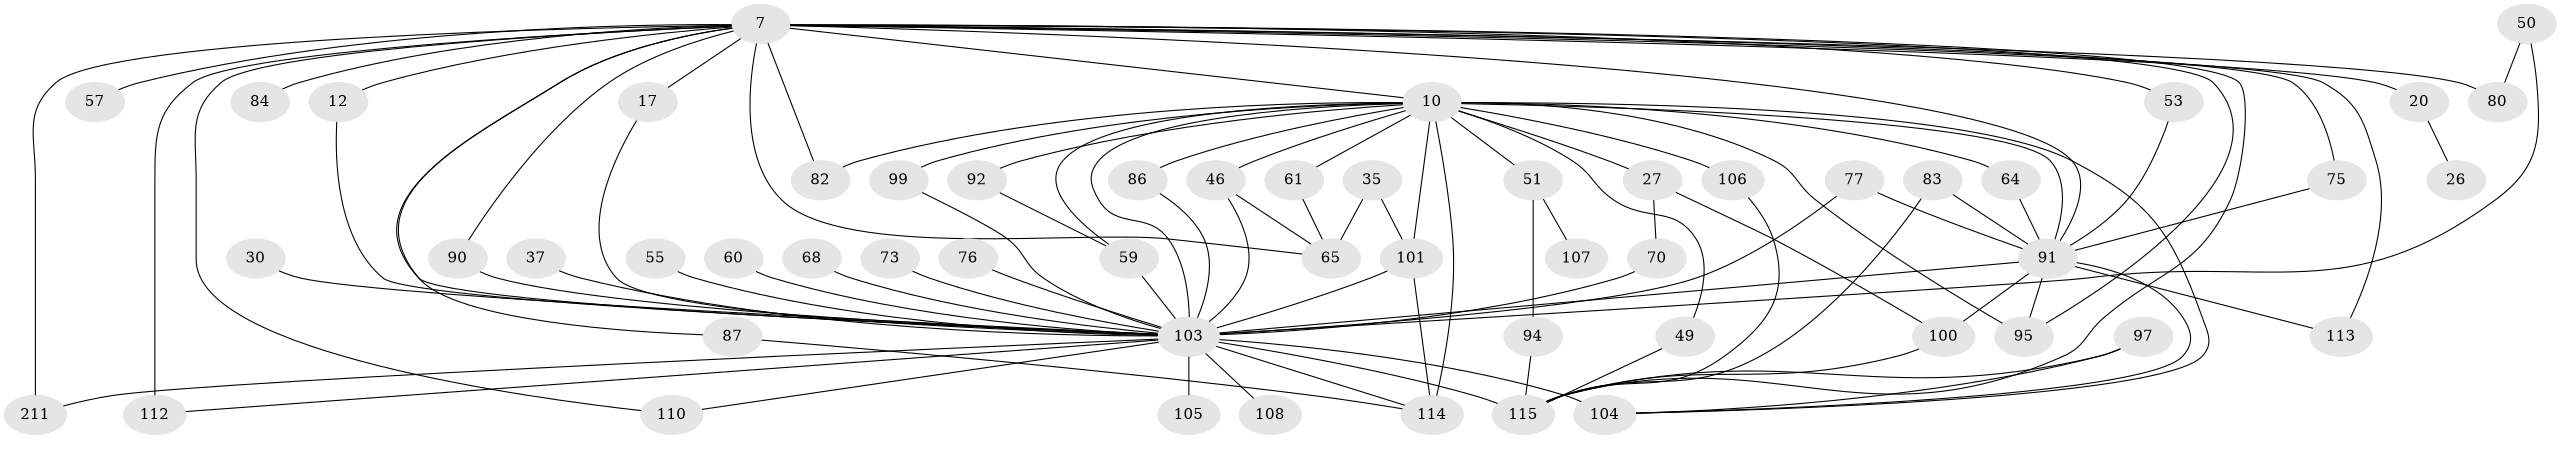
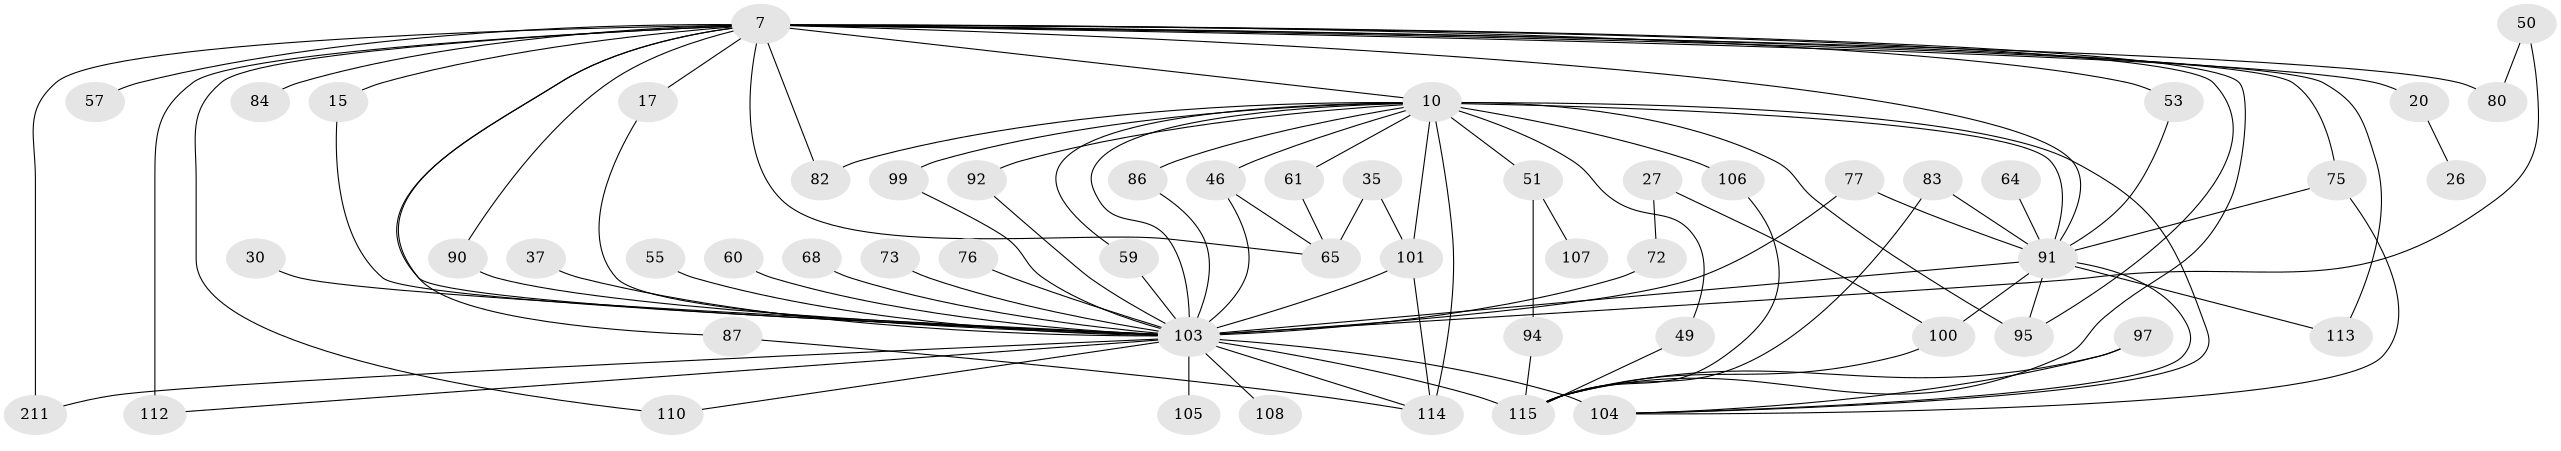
node "12": label "12" -> "15"
edge "10" -- "64": removed
edge "10" -- "27": removed
edge "92" -- "59": now "92" -- "103"
node "70": label "70" -> "72"
edge "75" -- "104": added
